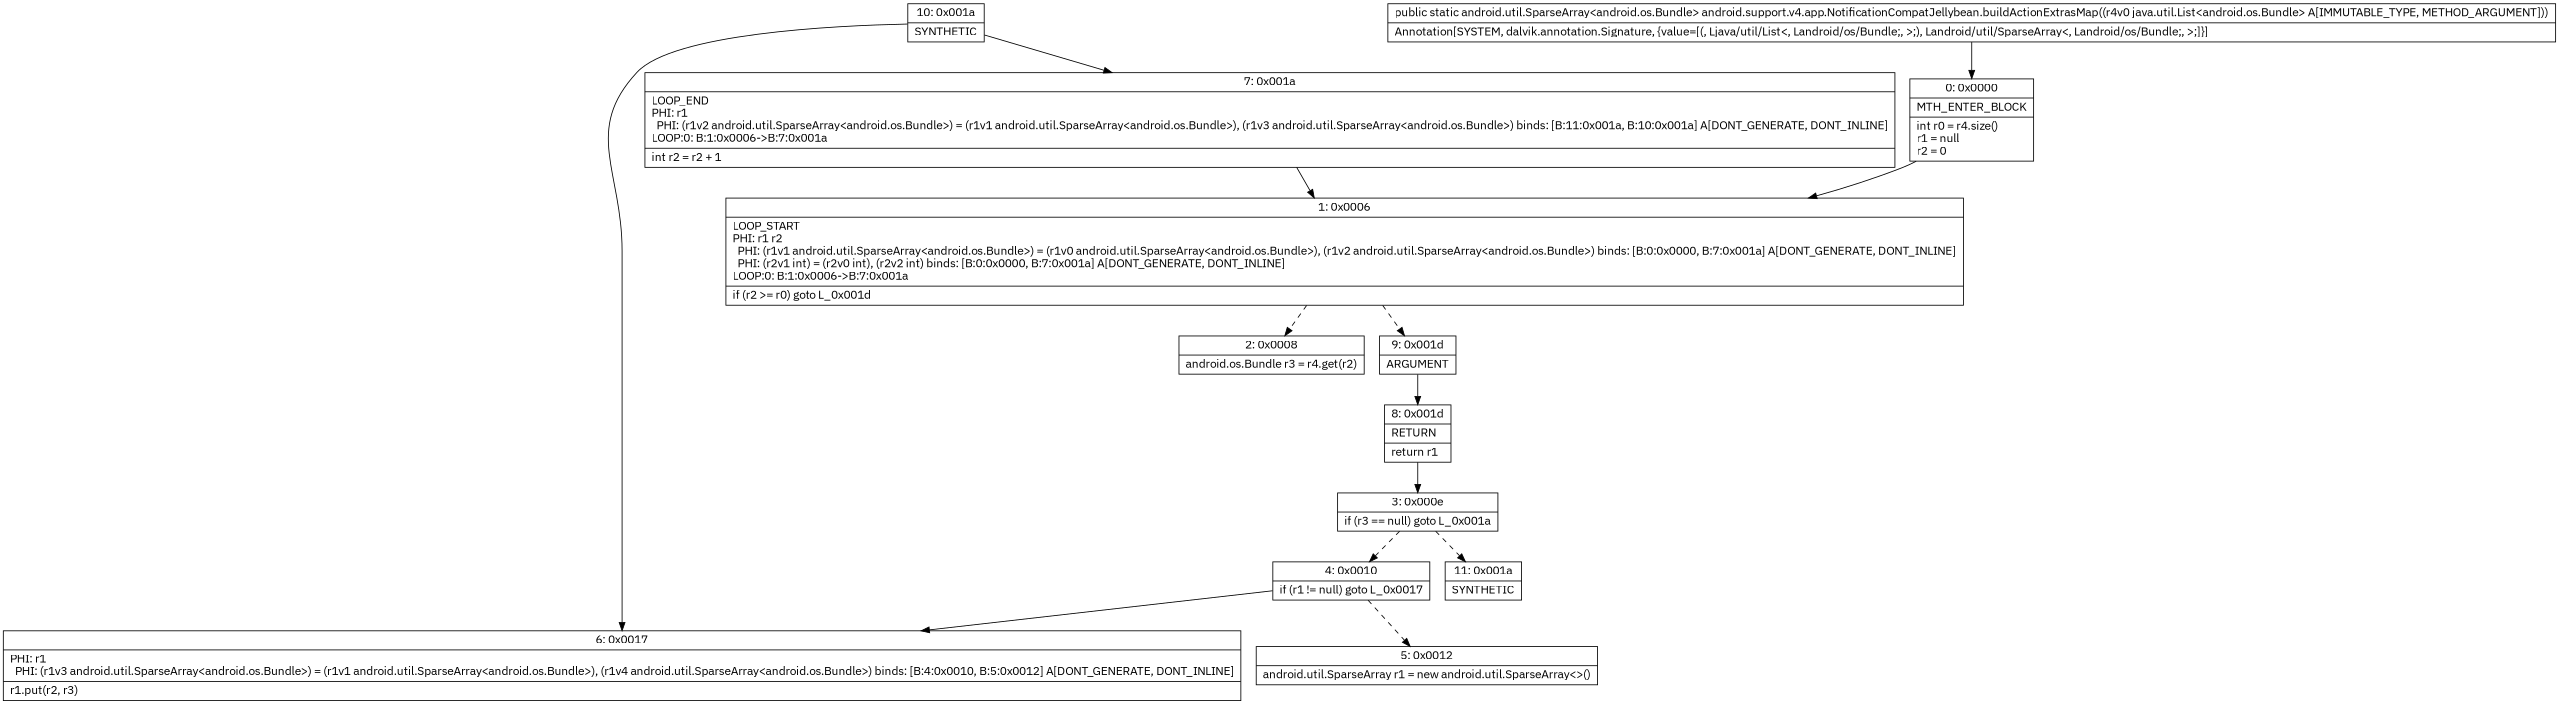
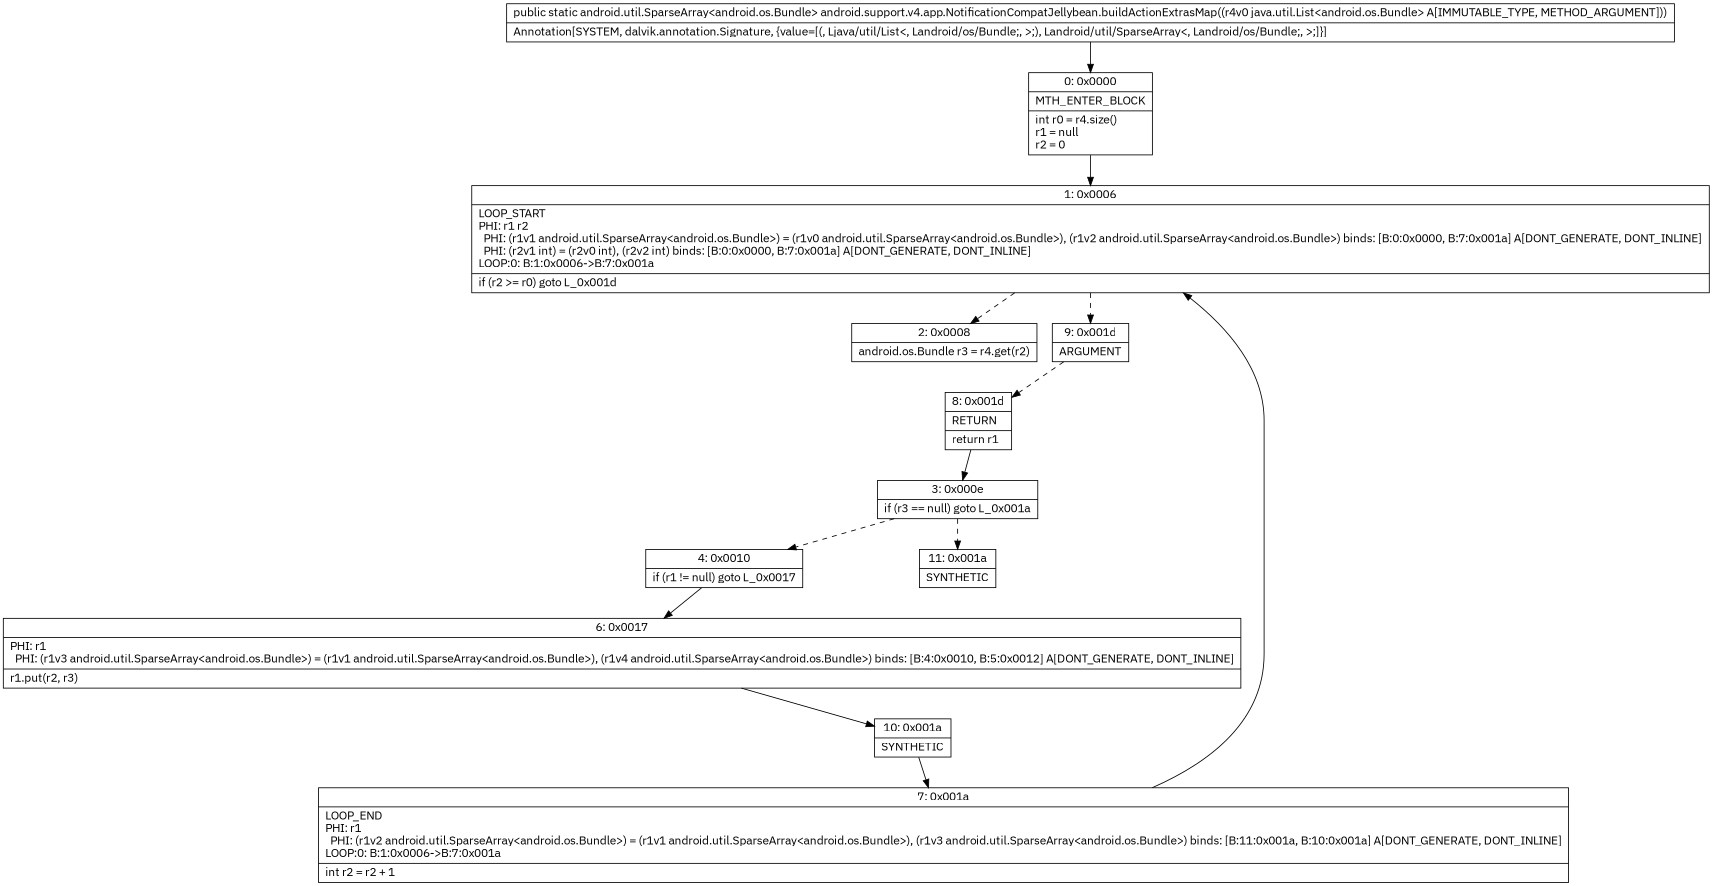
edge "10: 0x001a" -> "6: 0x0017": reversed
edge "9: 0x001d" -> "8: 0x001d": style solid -> dashed
node "5: 0x0012": removed
